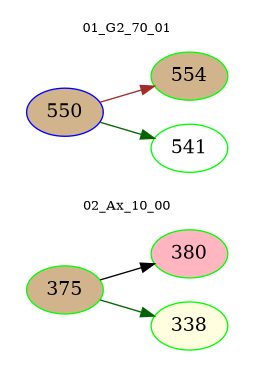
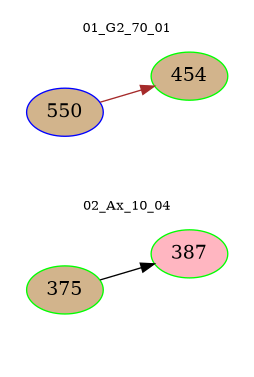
node "554": label "554" -> "454"
node "541": removed
cluster "02_Ax_10_00": label "02_Ax_10_00" -> "02_Ax_10_04"
node "380": label "380" -> "387"
node "338": removed
